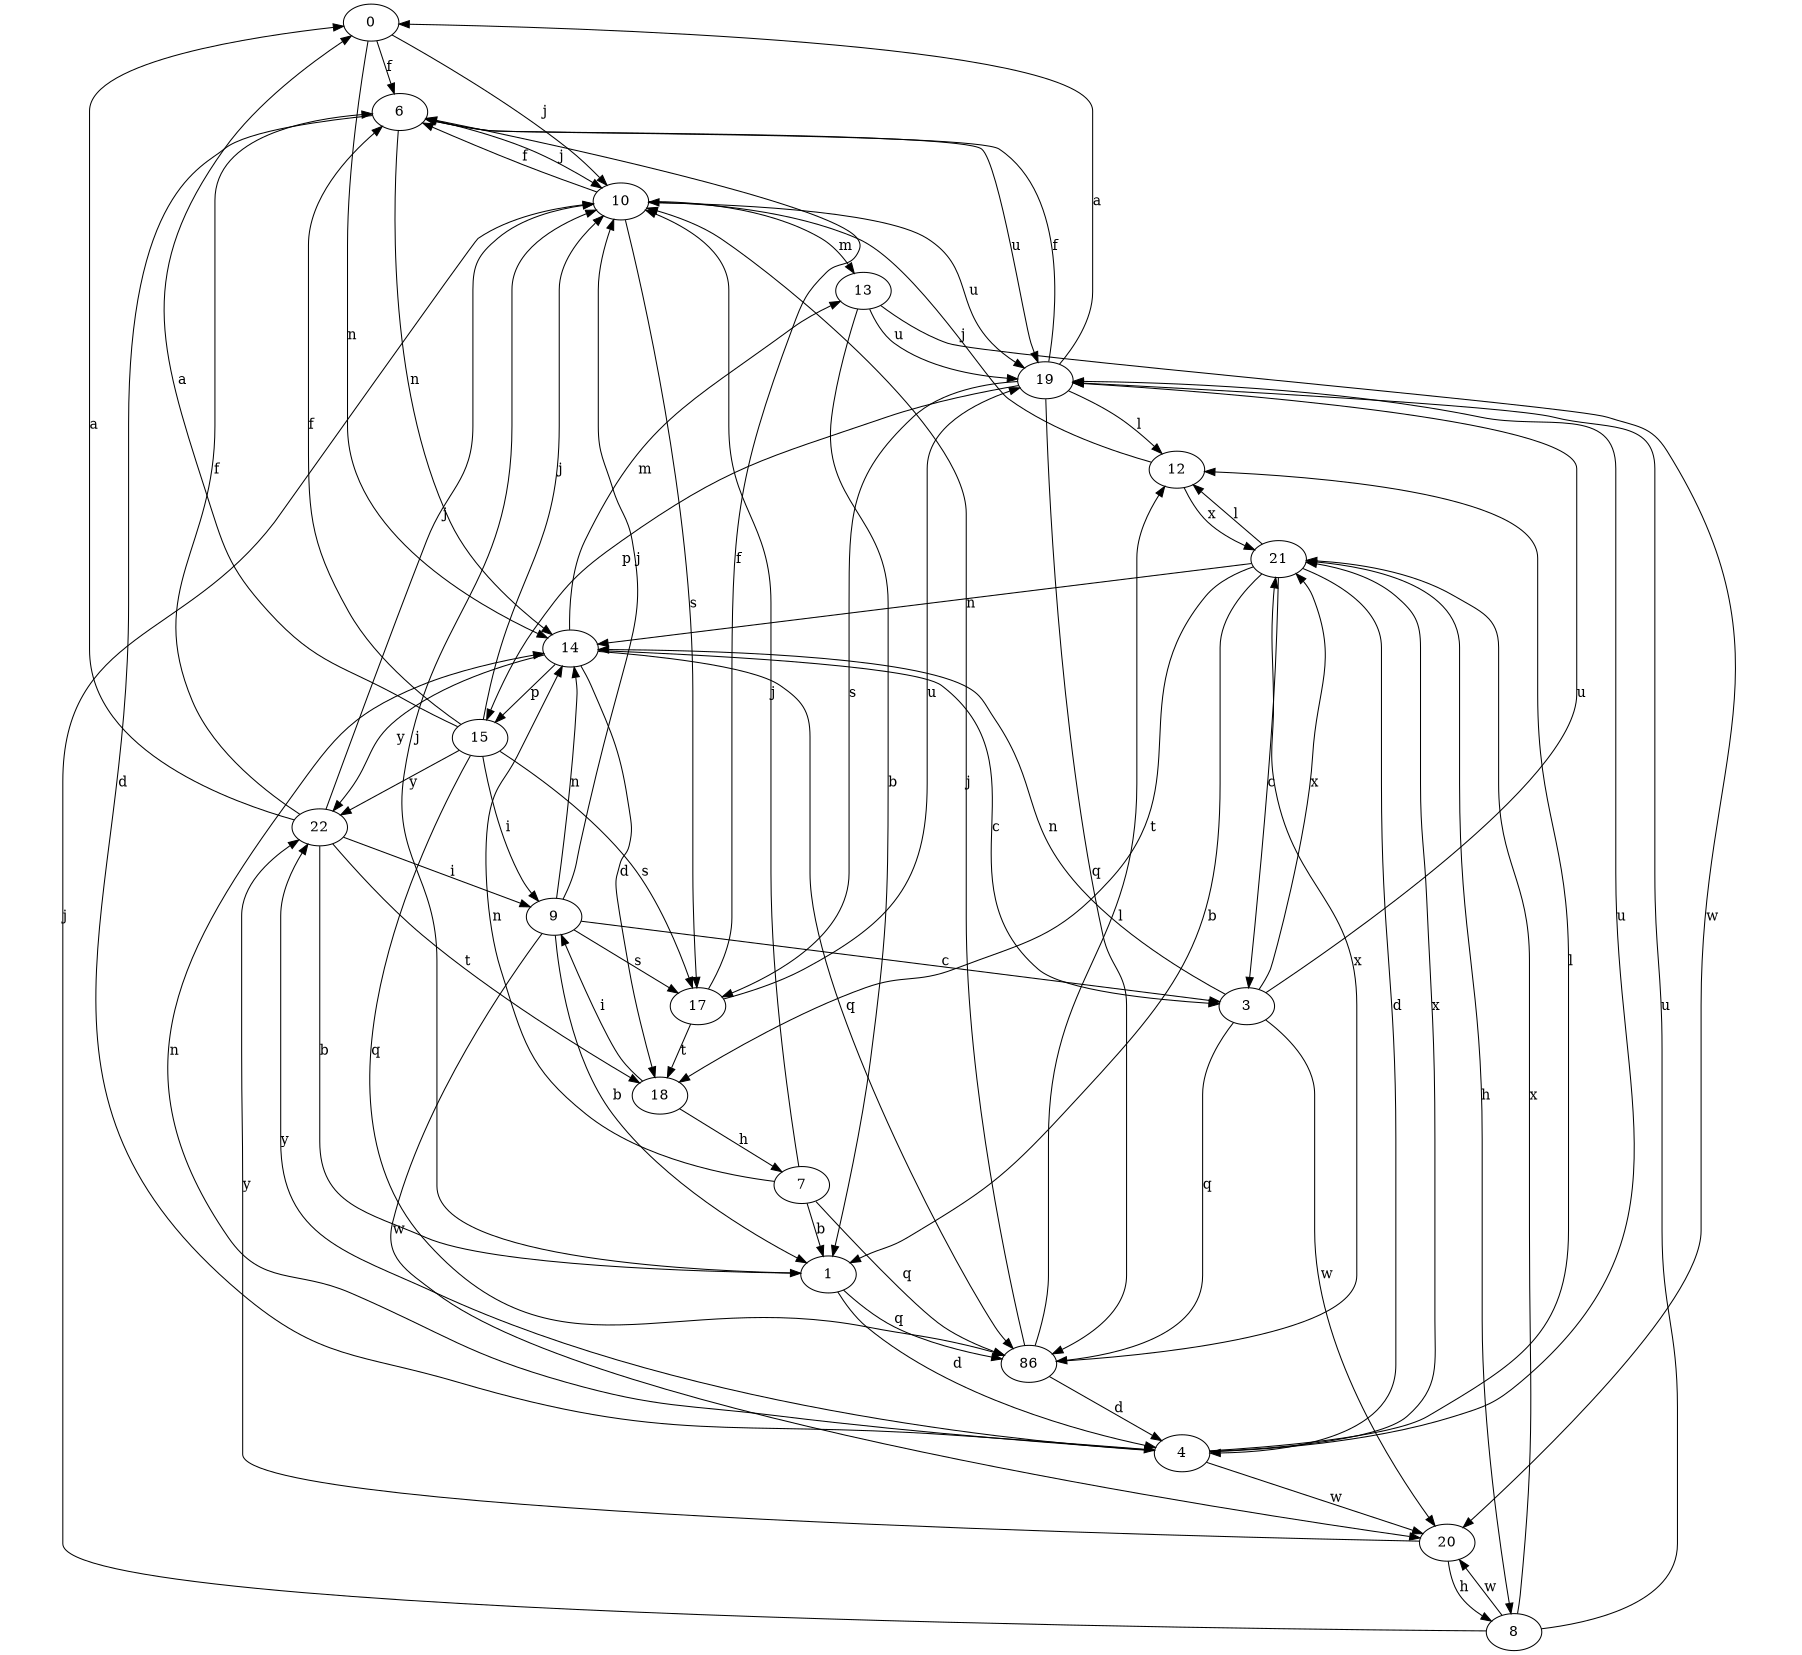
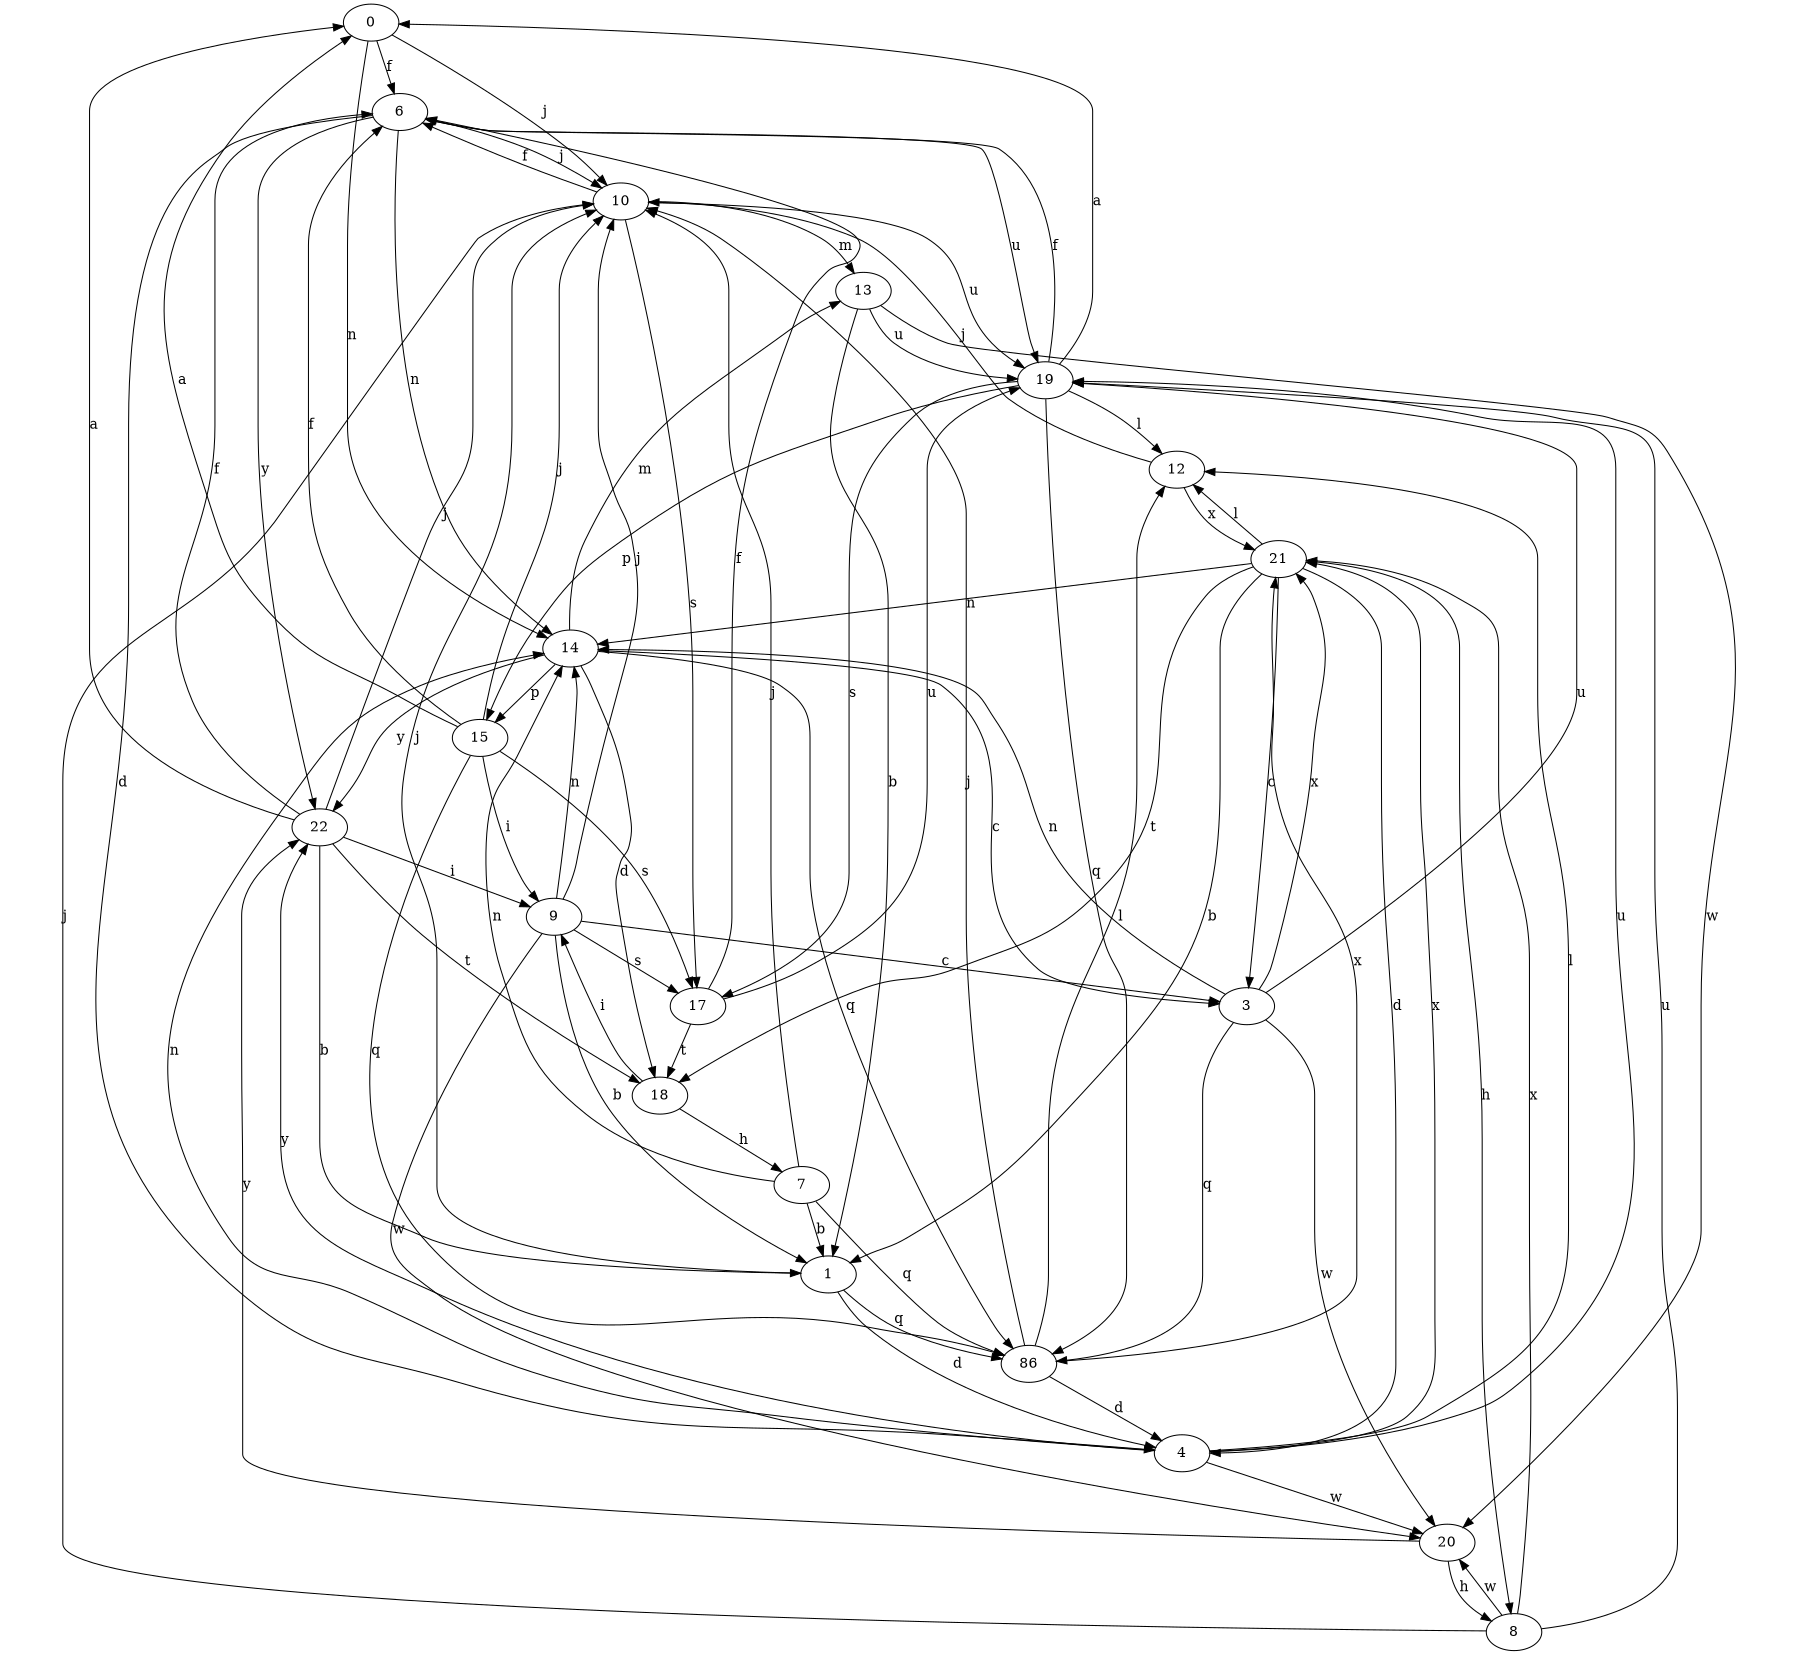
edge "15" -> "22": now "6" -> "22"
